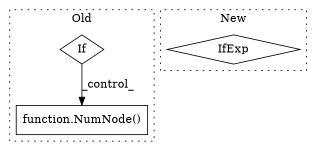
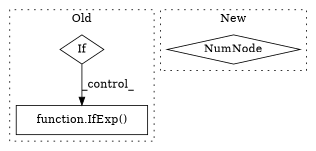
node "IfExp": label "IfExp" -> "NumNode"
node "function.NumNode()": label "function.NumNode()" -> "function.IfExp()"
